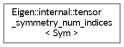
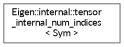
node "Eigen::internal::tensor _symmetry_num_indices < Sym >": label "Eigen::internal::tensor _symmetry_num_indices < Sym >" -> "Eigen::internal::tensor _internal_num_indices < Sym >"
